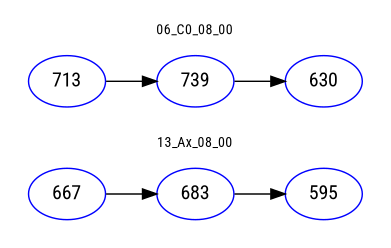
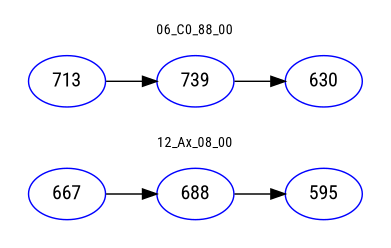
cluster "06_C0_08_00": label "06_C0_08_00" -> "06_C0_88_00"
cluster "13_Ax_08_00": label "13_Ax_08_00" -> "12_Ax_08_00"
node "683": label "683" -> "688"
